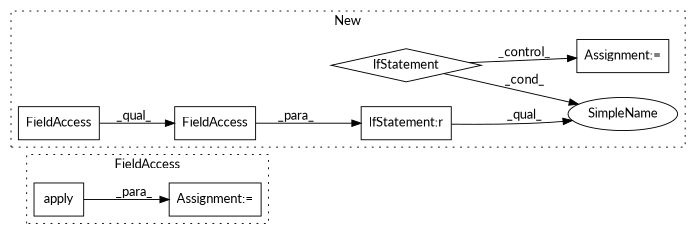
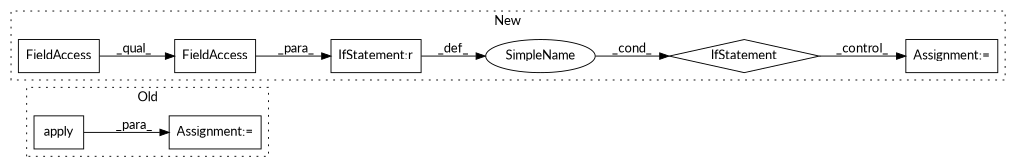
edge "IfStatement" -> "SimpleName": reversed
edge "IfStatement:r" -> "SimpleName": label "_qual_" -> "_def_"
cluster "FieldAccess": label "FieldAccess" -> "Old"
